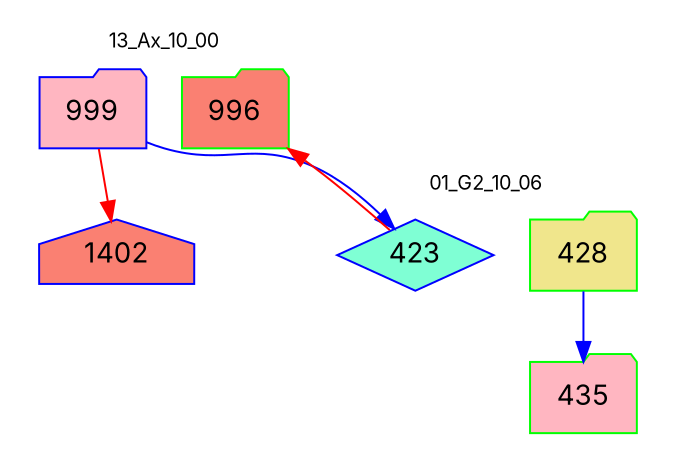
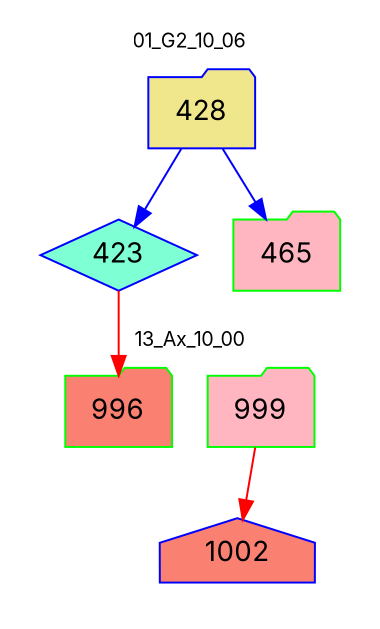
node "999": color blue -> green
edge "999" -> "423": now "428" -> "423"
node "1402": label "1402" -> "1002"
node "428": color green -> blue
node "435": label "435" -> "465"
